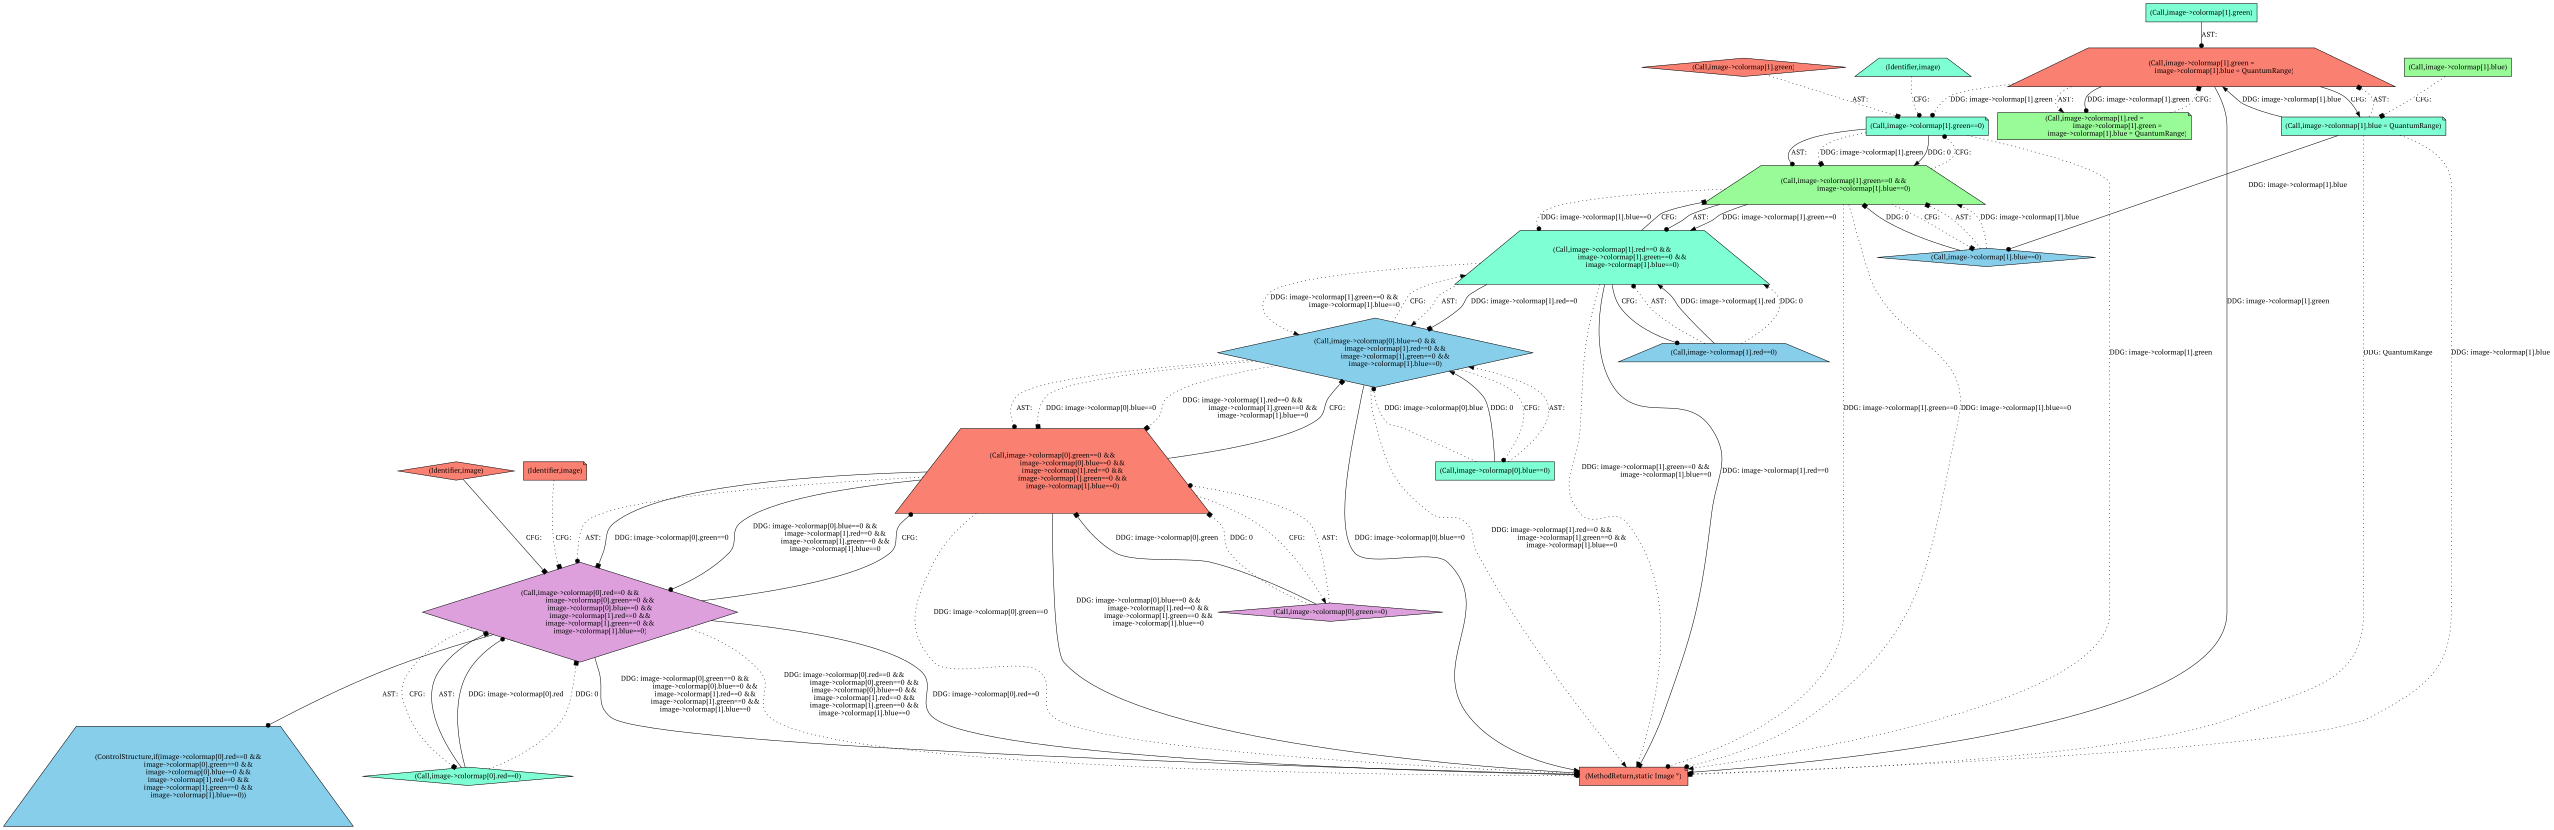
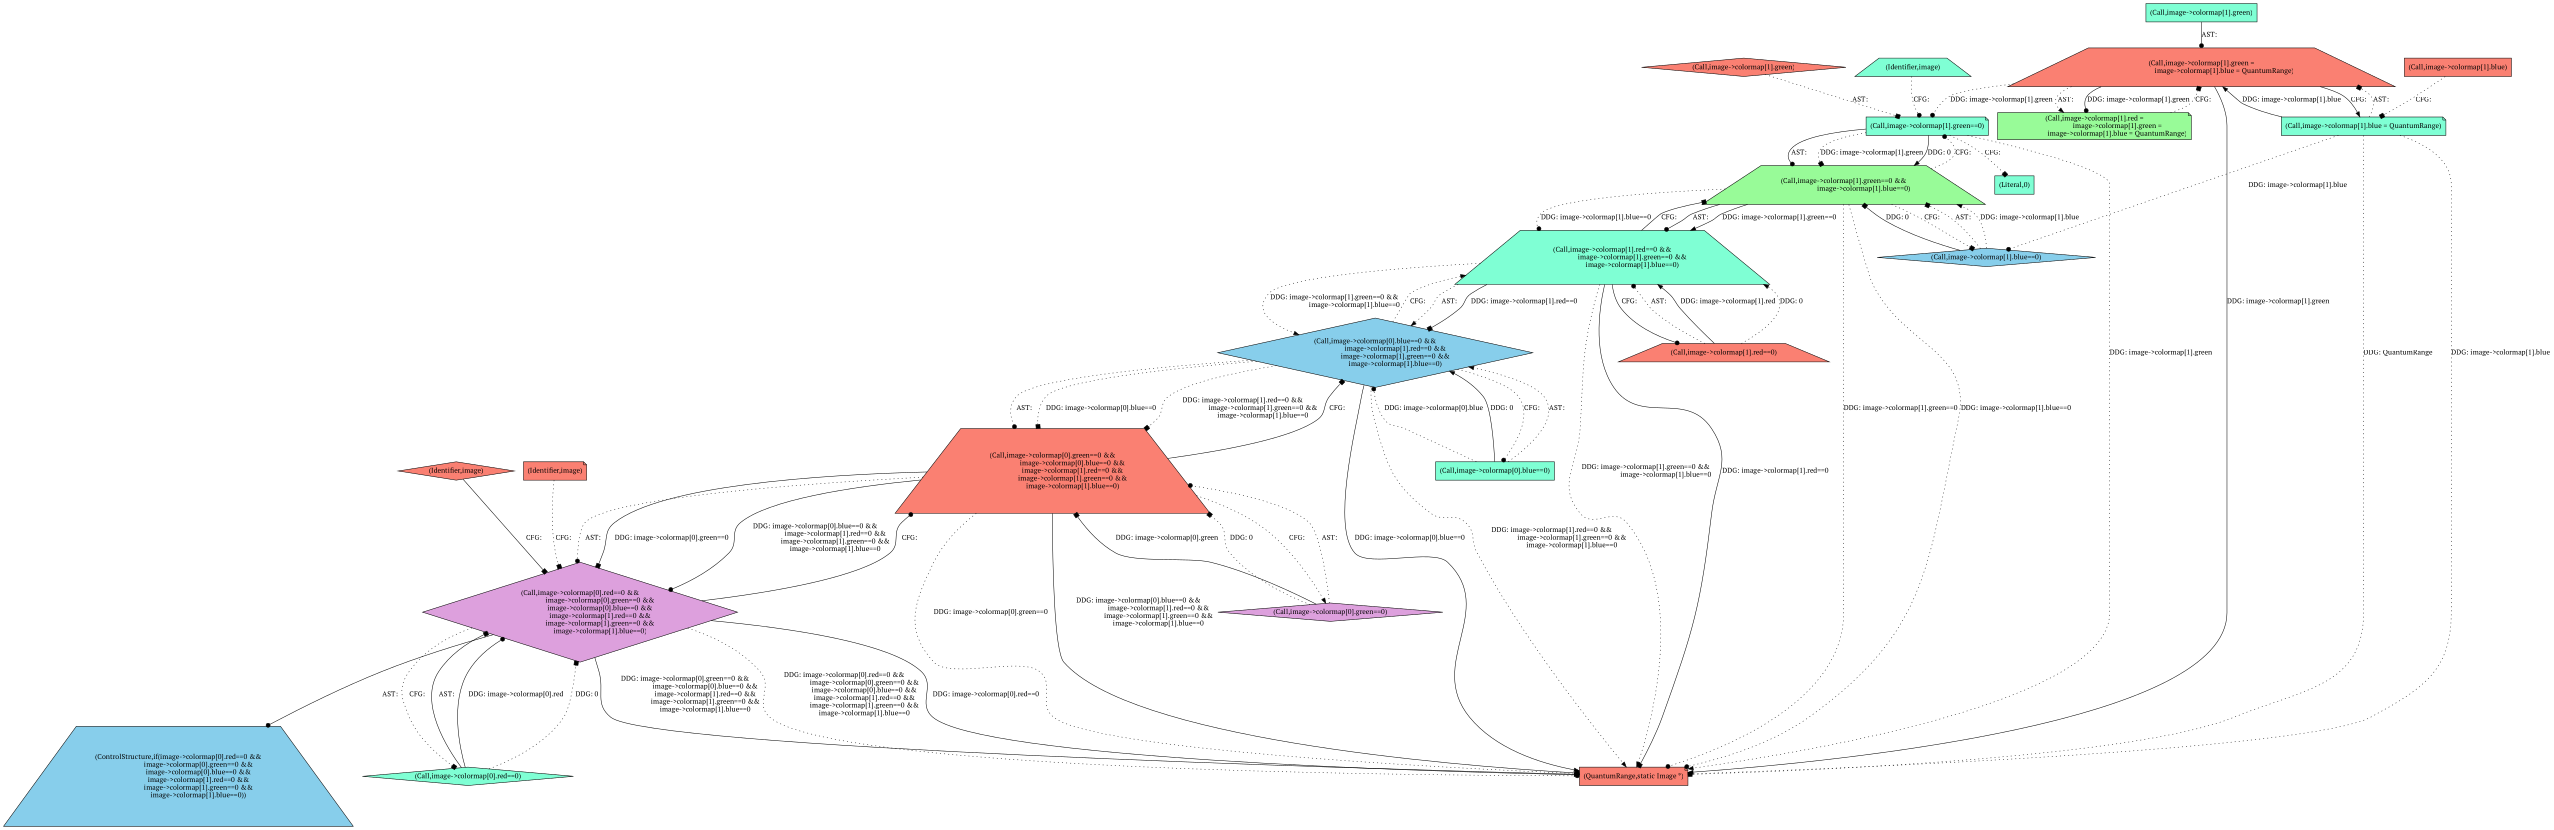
node "(Call,image->colormap[1].blue)": fillcolor palegreen -> salmon
node "(Literal,0)": added
edge "(Call,image->colormap[1].blue = QuantumRange)" -> "(Call,image->colormap[1].blue==0)": style solid -> dotted
node "(Call,image->colormap[1].red==0)": fillcolor skyblue -> salmon
node "(MethodReturn,static Image *)": label "(MethodReturn,static Image *)" -> "(QuantumRange,static Image *)"
